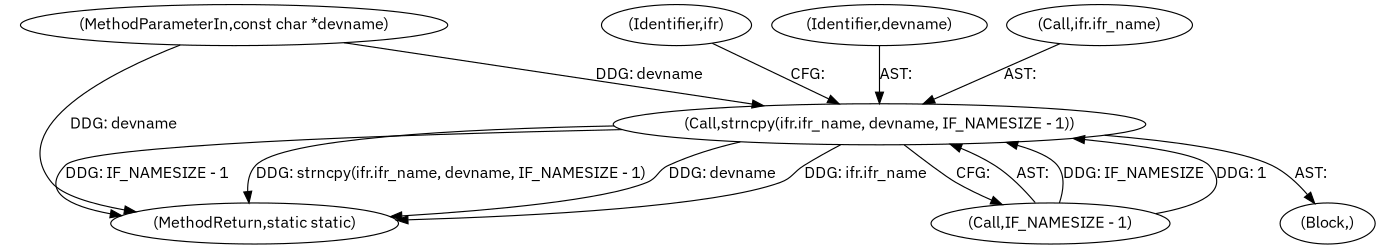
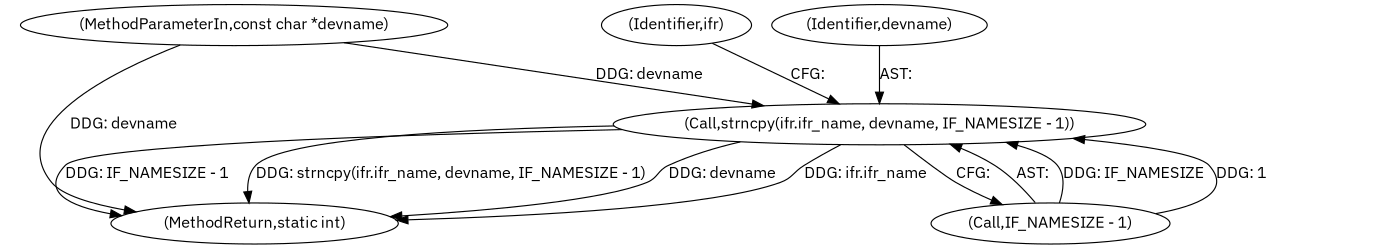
node "(Call,ifr.ifr_name)": removed
node "(MethodReturn,static static)": label "(MethodReturn,static static)" -> "(MethodReturn,static int)"
node "(Block,)": removed
